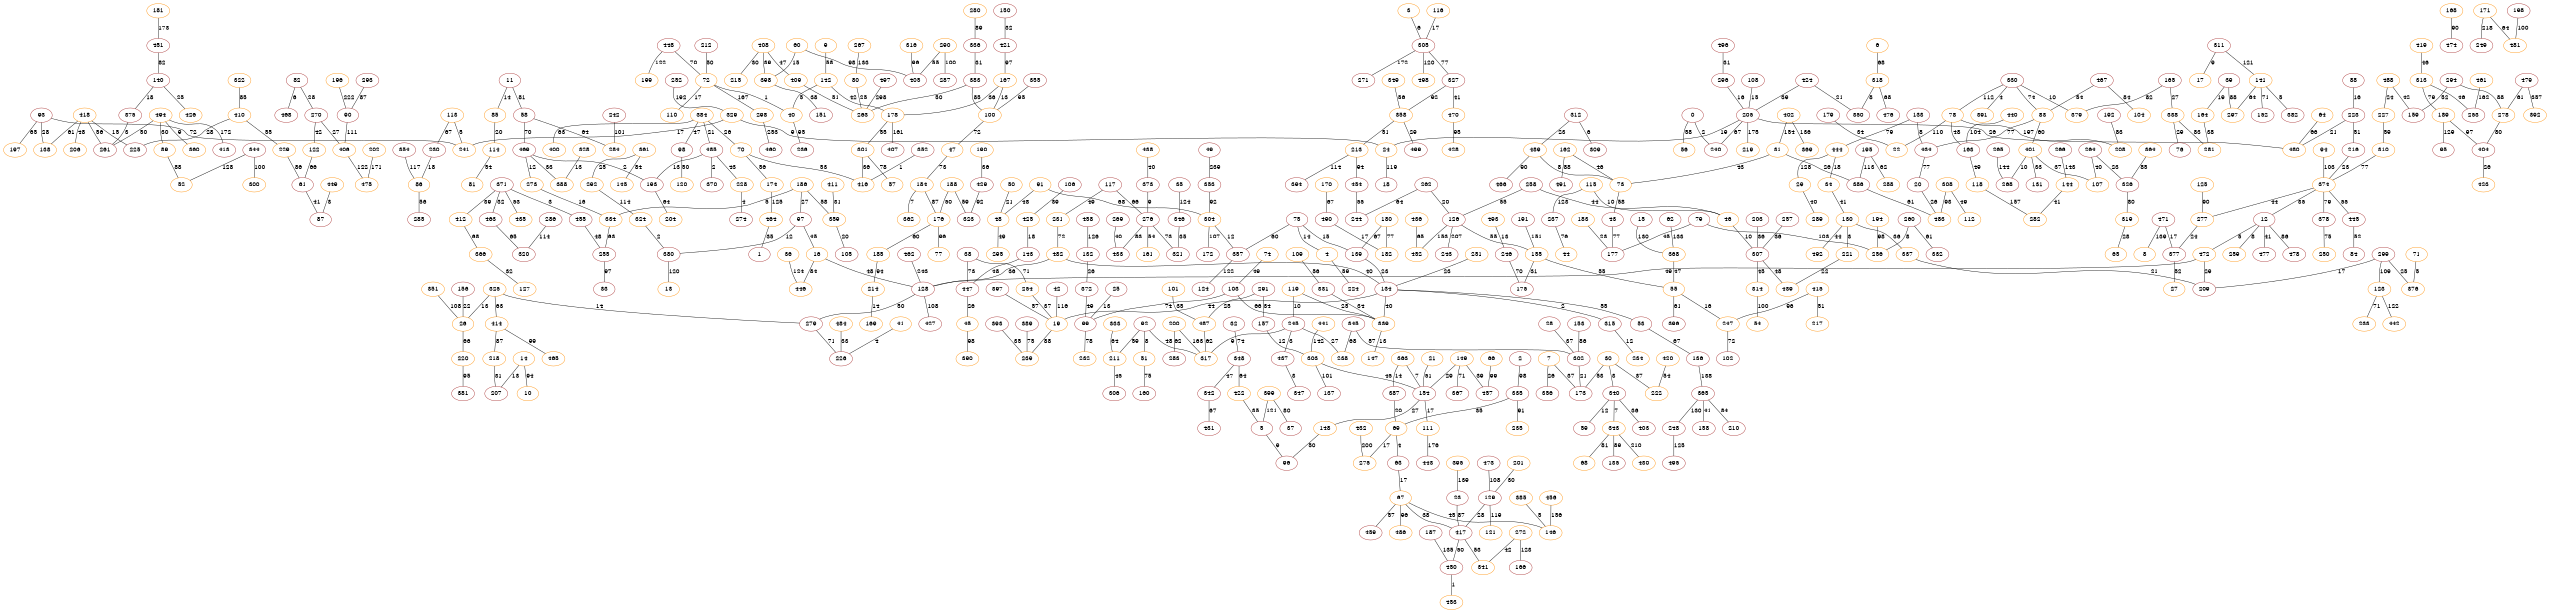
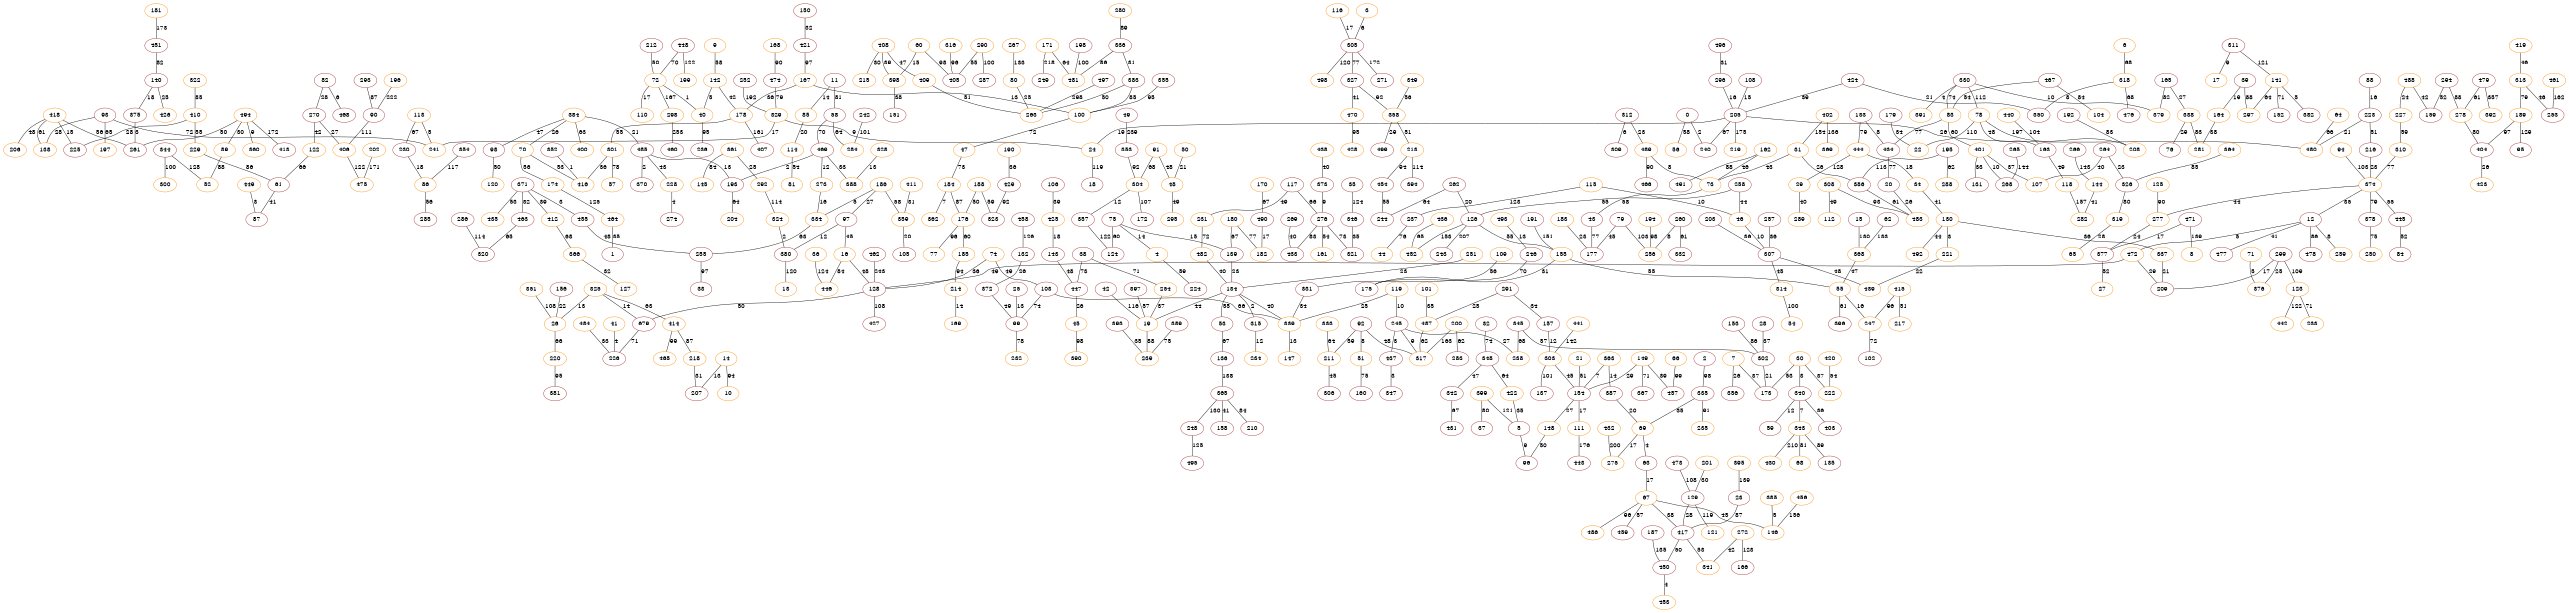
edge "336" -- "481": added, label "86"
edge "474" -- "329": added, label "79"
edge "75" -- "357": now "75" -- "124"
edge "482" -- "128": now "74" -- "128"
node "279": label "279" -> "679"
edge "450" -- "453": label "1" -> "4"
